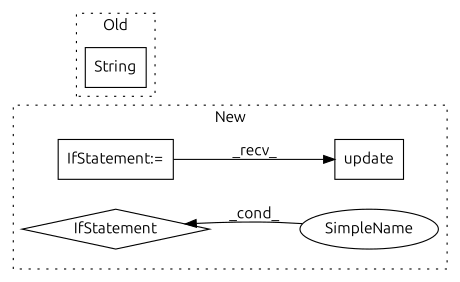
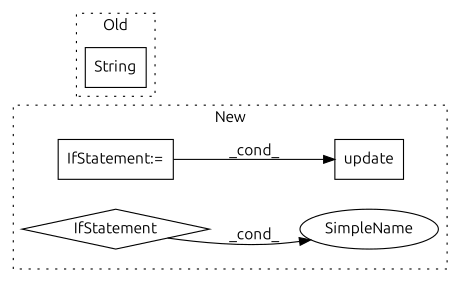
edge "IfStatement:=" -> "update": label "_recv_" -> "_cond_"
edge "SimpleName" -> "IfStatement": reversed
